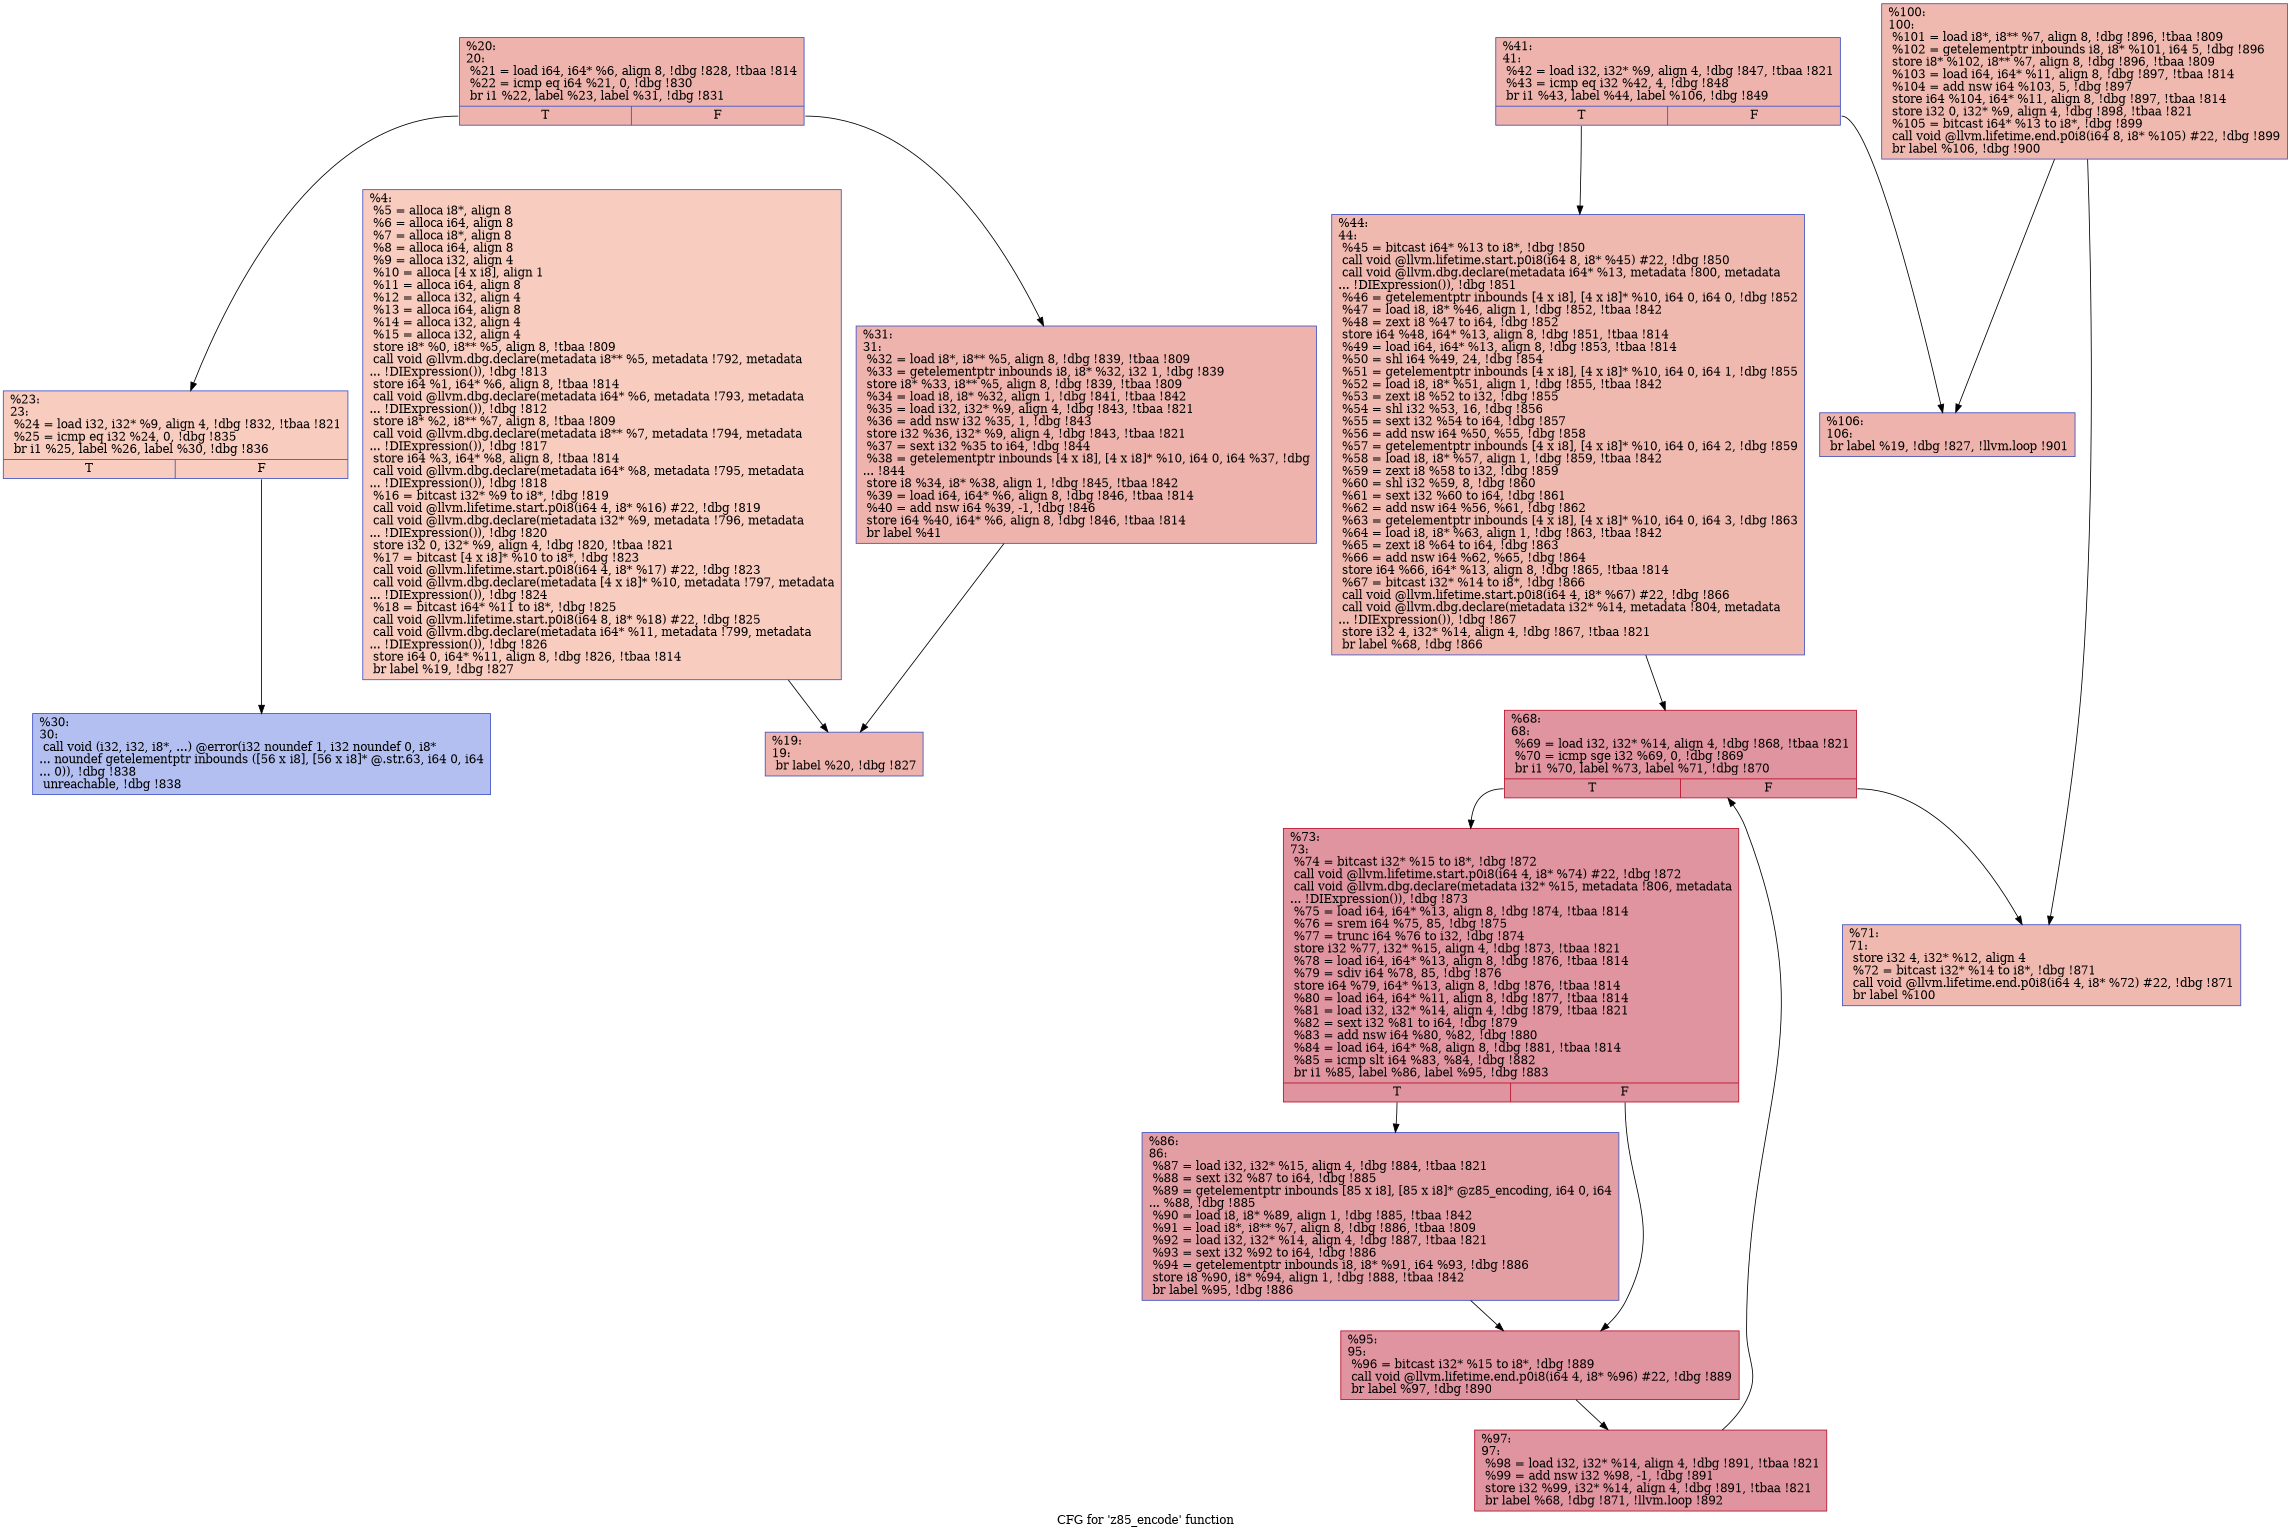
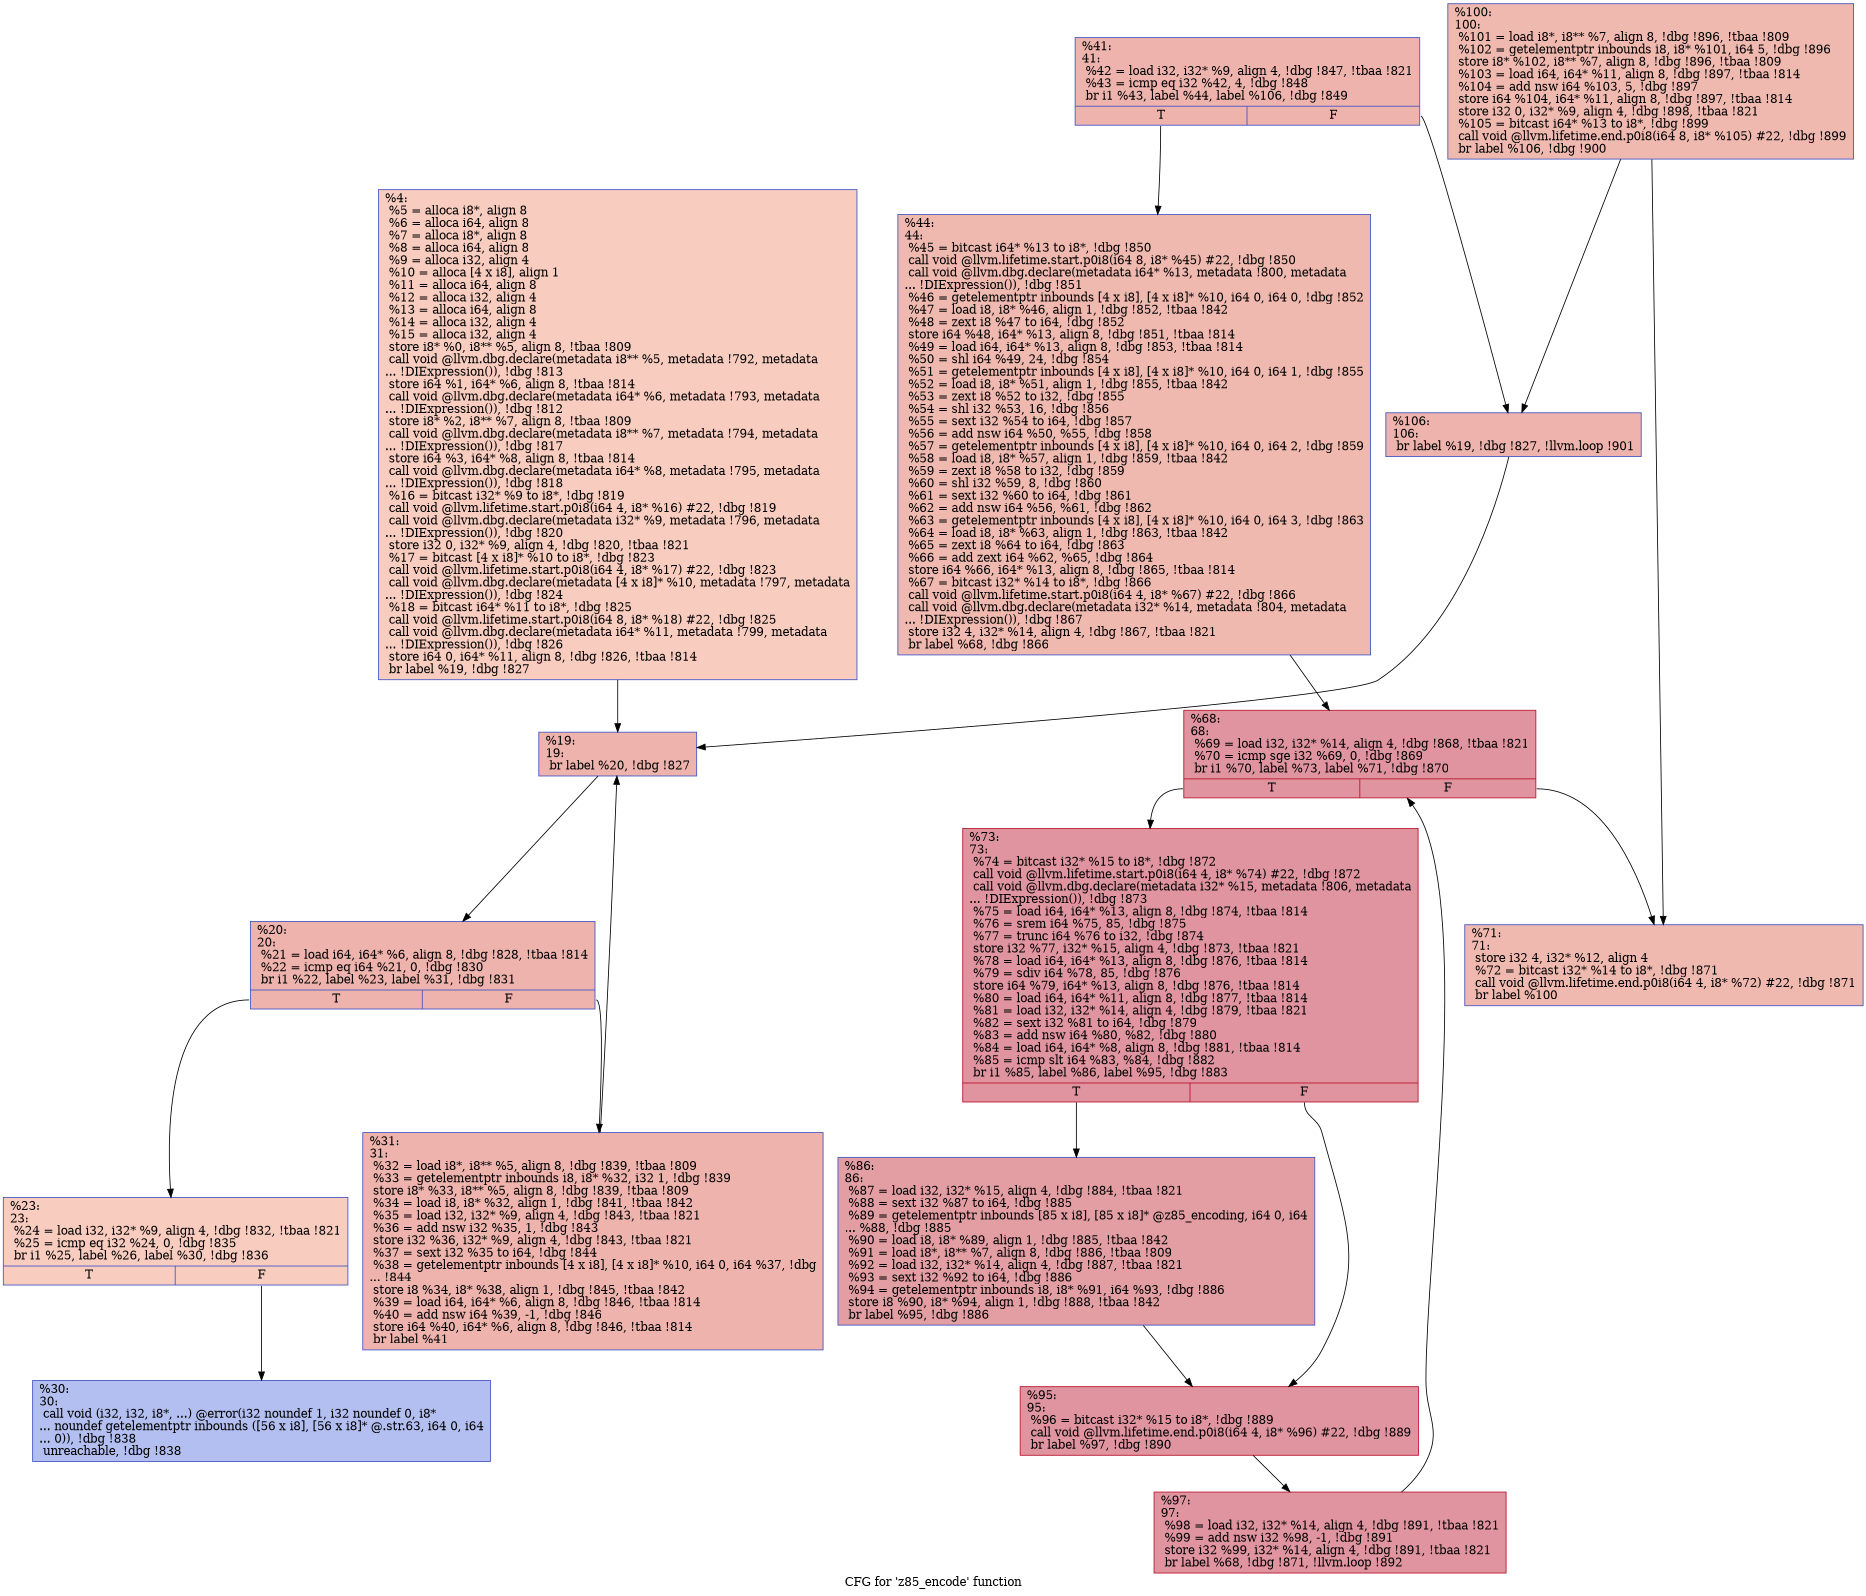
node "%44:": text "%66 = add nsw i64 %62, %65, !dbg !864" -> "%66 = add zext i64 %62, %65, !dbg !864"
edge "%106:" -> "%19:": added
edge "%19:" -> "%20:": added
